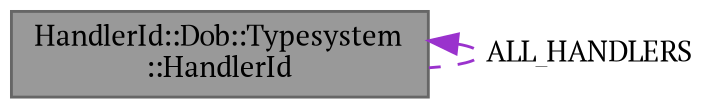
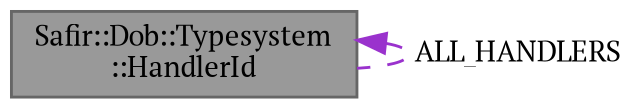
node "HandlerId::Dob::Typesystem ::HandlerId": label "HandlerId::Dob::Typesystem ::HandlerId" -> "Safir::Dob::Typesystem ::HandlerId"
